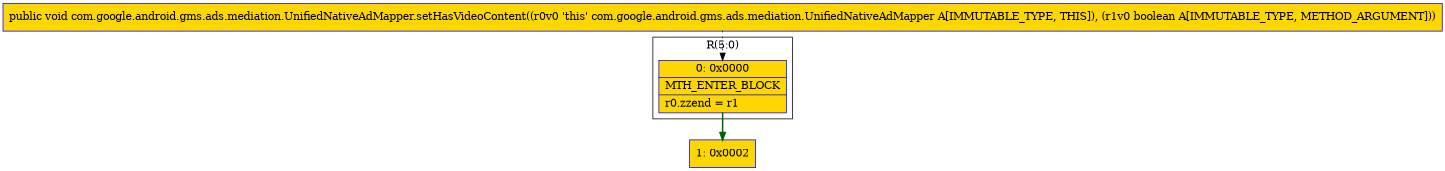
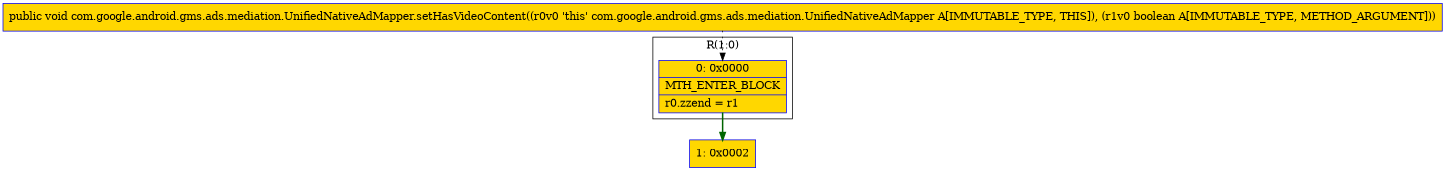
cluster "R(5:0)": label "R(5:0)" -> "R(1:0)"
